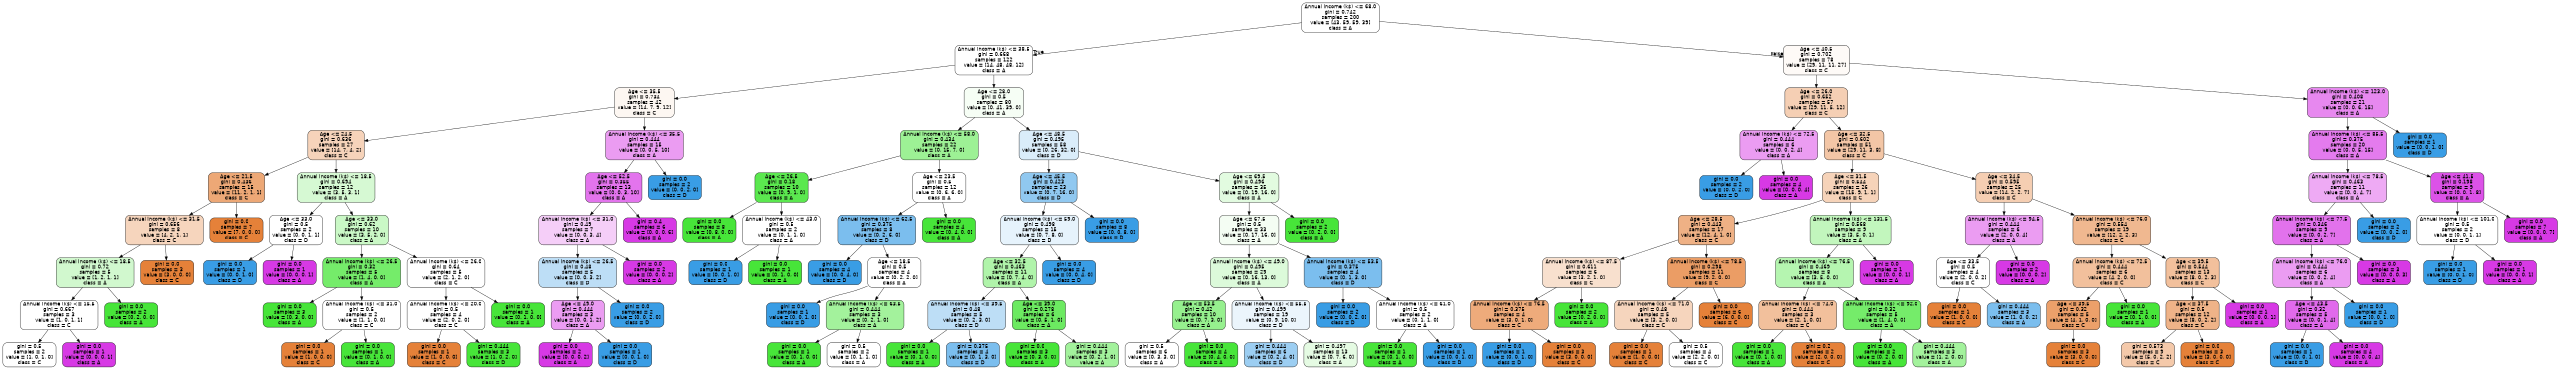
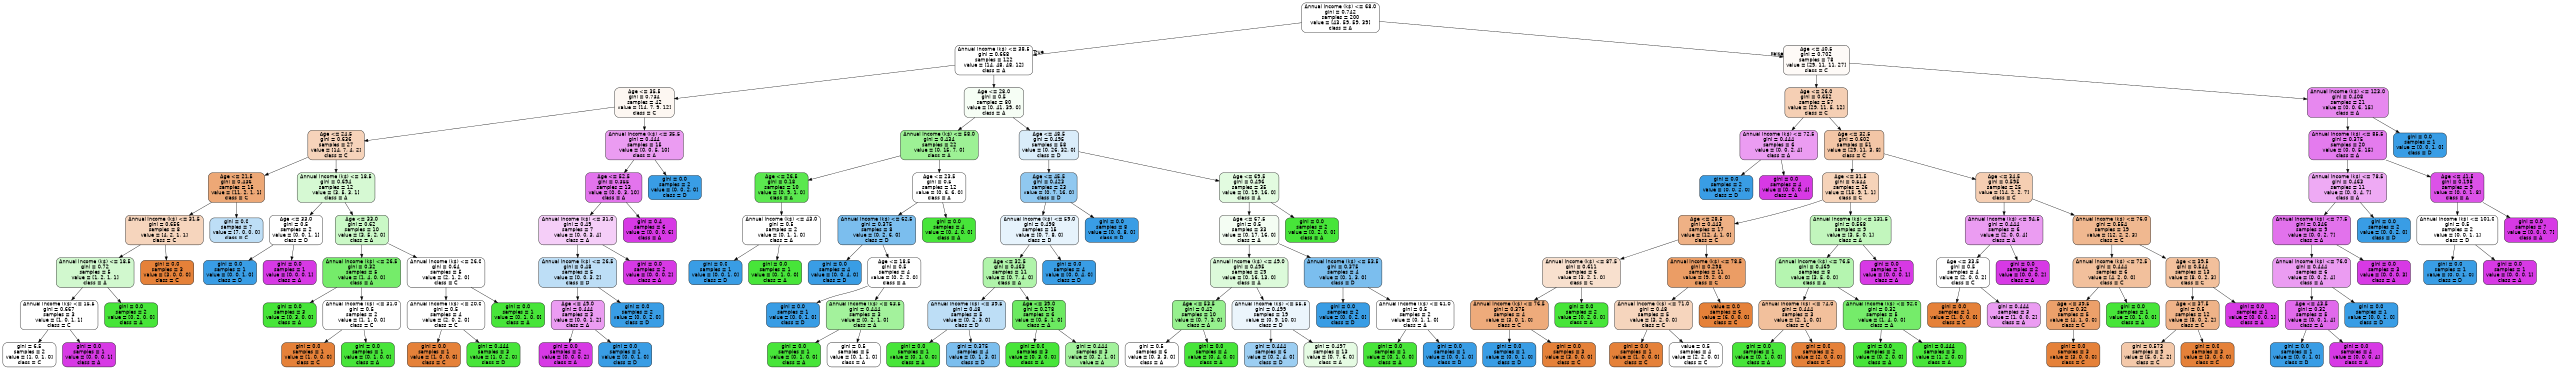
node "gini = 0.0 samples = 7 value = [7, 0, 0, 0] class = C": fillcolor #e58139 -> #bddef6
node "gini = 0.0 samples = 8 value = [0, 8, 0, 0] class = A": removed
node "gini = 0.0 samples = 6 value = [6, 0, 0, 0] class = C": label "gini = 0.0 samples = 6 value = [6, 0, 0, 0] class = C" -> "value = 0.0 samples = 6 value = [6, 0, 0, 0] class = C"
node "gini = 0.444 samples = 3 value = [1, 0, 0, 2] class = A": fillcolor #7bbeee -> #eb9cf2
node "gini = 0.5 samples = 2 value = [1, 0, 1, 0] class = C": label "gini = 0.5 samples = 2 value = [1, 0, 1, 0] class = C" -> "gini = 6.5 samples = 2 value = [1, 0, 1, 0] class = C"
node "gini = 0.5 samples = 2 value = [0, 1, 1, 0] class = A": label "gini = 0.5 samples = 2 value = [0, 1, 1, 0] class = A" -> "gini = 0.5 samples = 5 value = [0, 1, 1, 0] class = A"
node "gini = 0.5 samples = 4 value = [2, 2, 0, 0] class = C": label "gini = 0.5 samples = 4 value = [2, 2, 0, 0] class = C" -> "value = 0.5 samples = 4 value = [2, 2, 0, 0] class = C"
node "gini = 0.2 samples = 2 value = [2, 0, 0, 0] class = C": label "gini = 0.2 samples = 2 value = [2, 0, 0, 0] class = C" -> "gini = 0.0 samples = 2 value = [2, 0, 0, 0] class = C"
node "gini = 0.444 samples = 3 value = [1, 2, 0, 0] class = A": fillcolor #a3f29c -> #47e539
